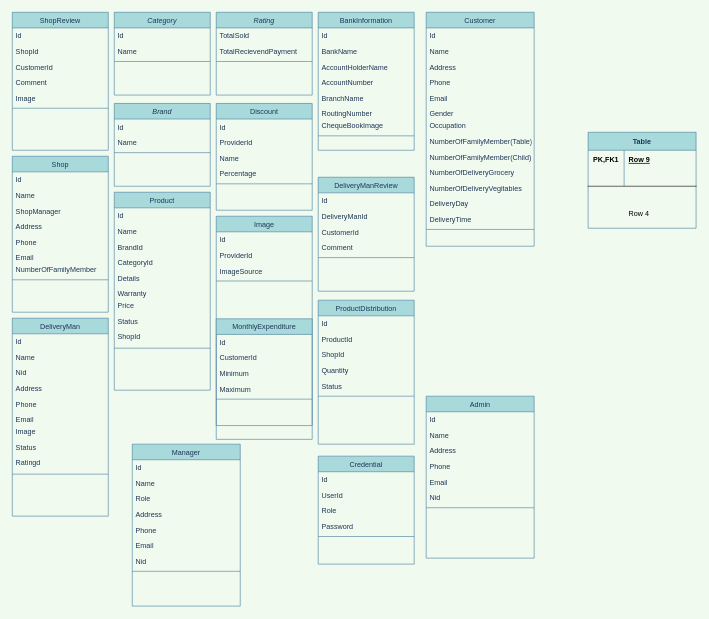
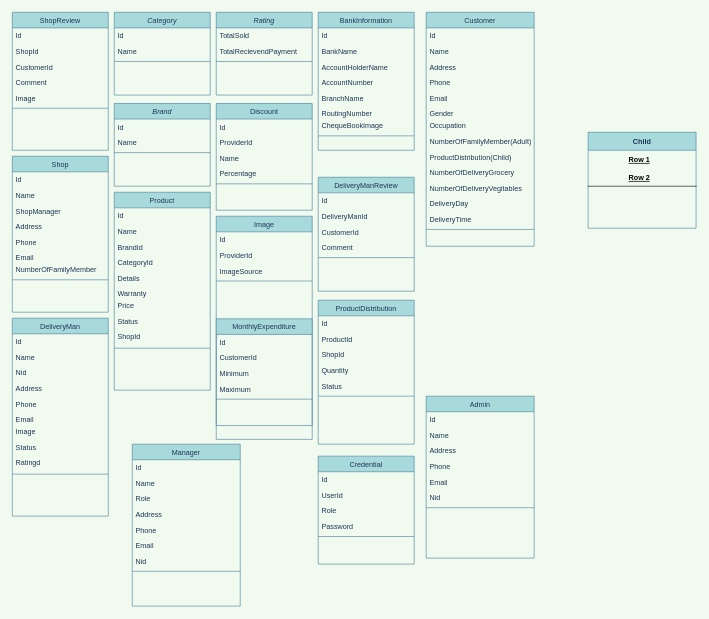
node "NumberOfFamilyMember(Table)": label "NumberOfFamilyMember(Table)" -> "NumberOfFamilyMember(Adult)"
node "Table": label "Table" -> "Child"
node "NumberOfFamilyMember(Child)": label "NumberOfFamilyMember(Child)" -> "ProductDistribution(Child)"
node "PK,FK1": removed
node "Row 9": label "Row 9" -> "Row 1"
node "Row 2": added
node "Row 4": removed
